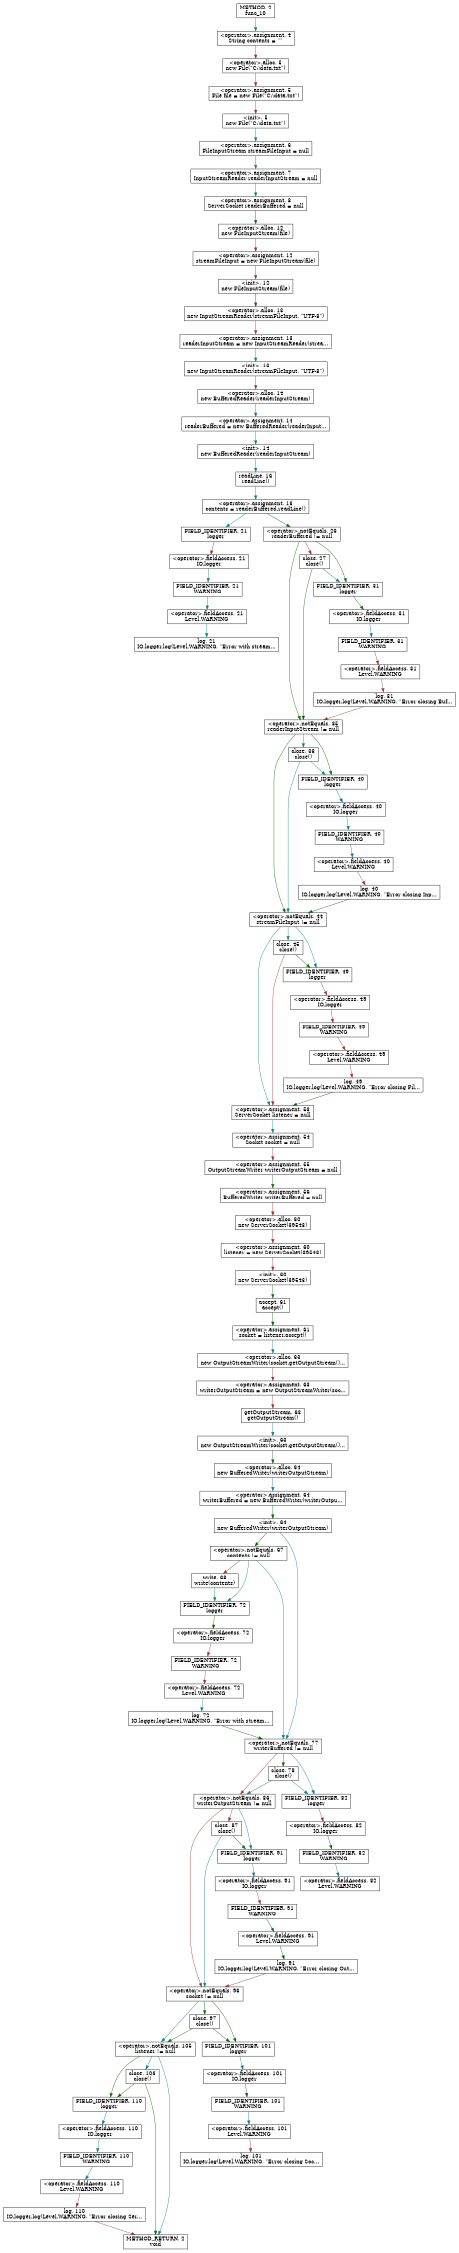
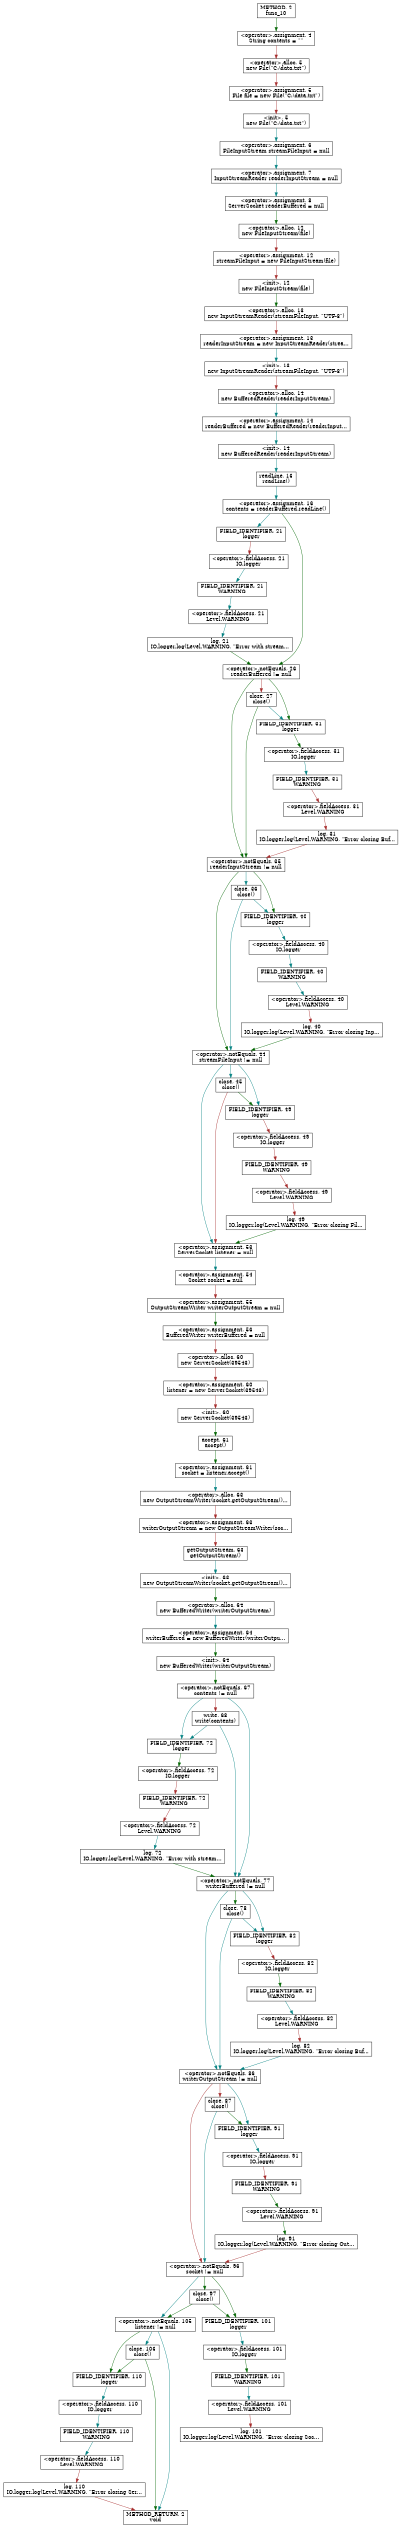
edge "METHOD, 2" -> "<operator>.assignment, 4": color teal -> darkgreen
edge "log, 21" -> "<operator>.notEquals, 26": added
edge "<init>, 64" -> "<operator>.notEquals, 77": now "write, 68" -> "<operator>.notEquals, 77"
edge "<operator>.notEquals, 77" -> "<operator>.notEquals, 86": color brown -> teal
node "log, 82": added
